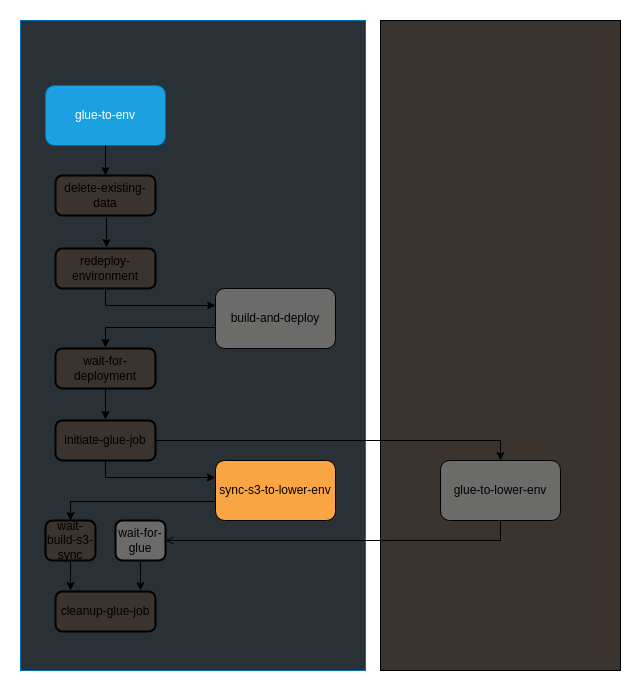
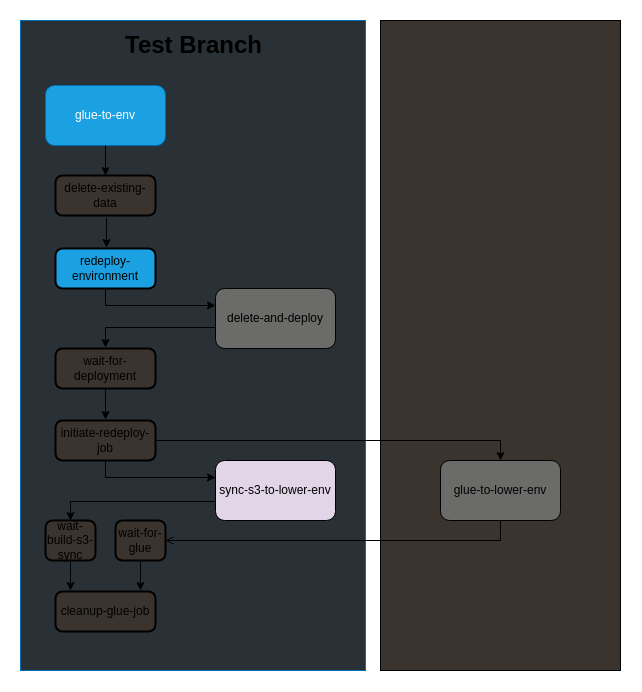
node "Test Branch": added
node "redeploy-environment": fillcolor #3b332d -> #1ba1e2
node "build-and-deploy": label "build-and-deploy" -> "delete-and-deploy"
node "initiate-glue-job": label "initiate-glue-job" -> "initiate-redeploy-job"
node "sync-s3-to-lower-env": fillcolor #faa543 -> #e1d5e7
node "wait-for-glue": fillcolor #6b6b6a -> #3b332d
